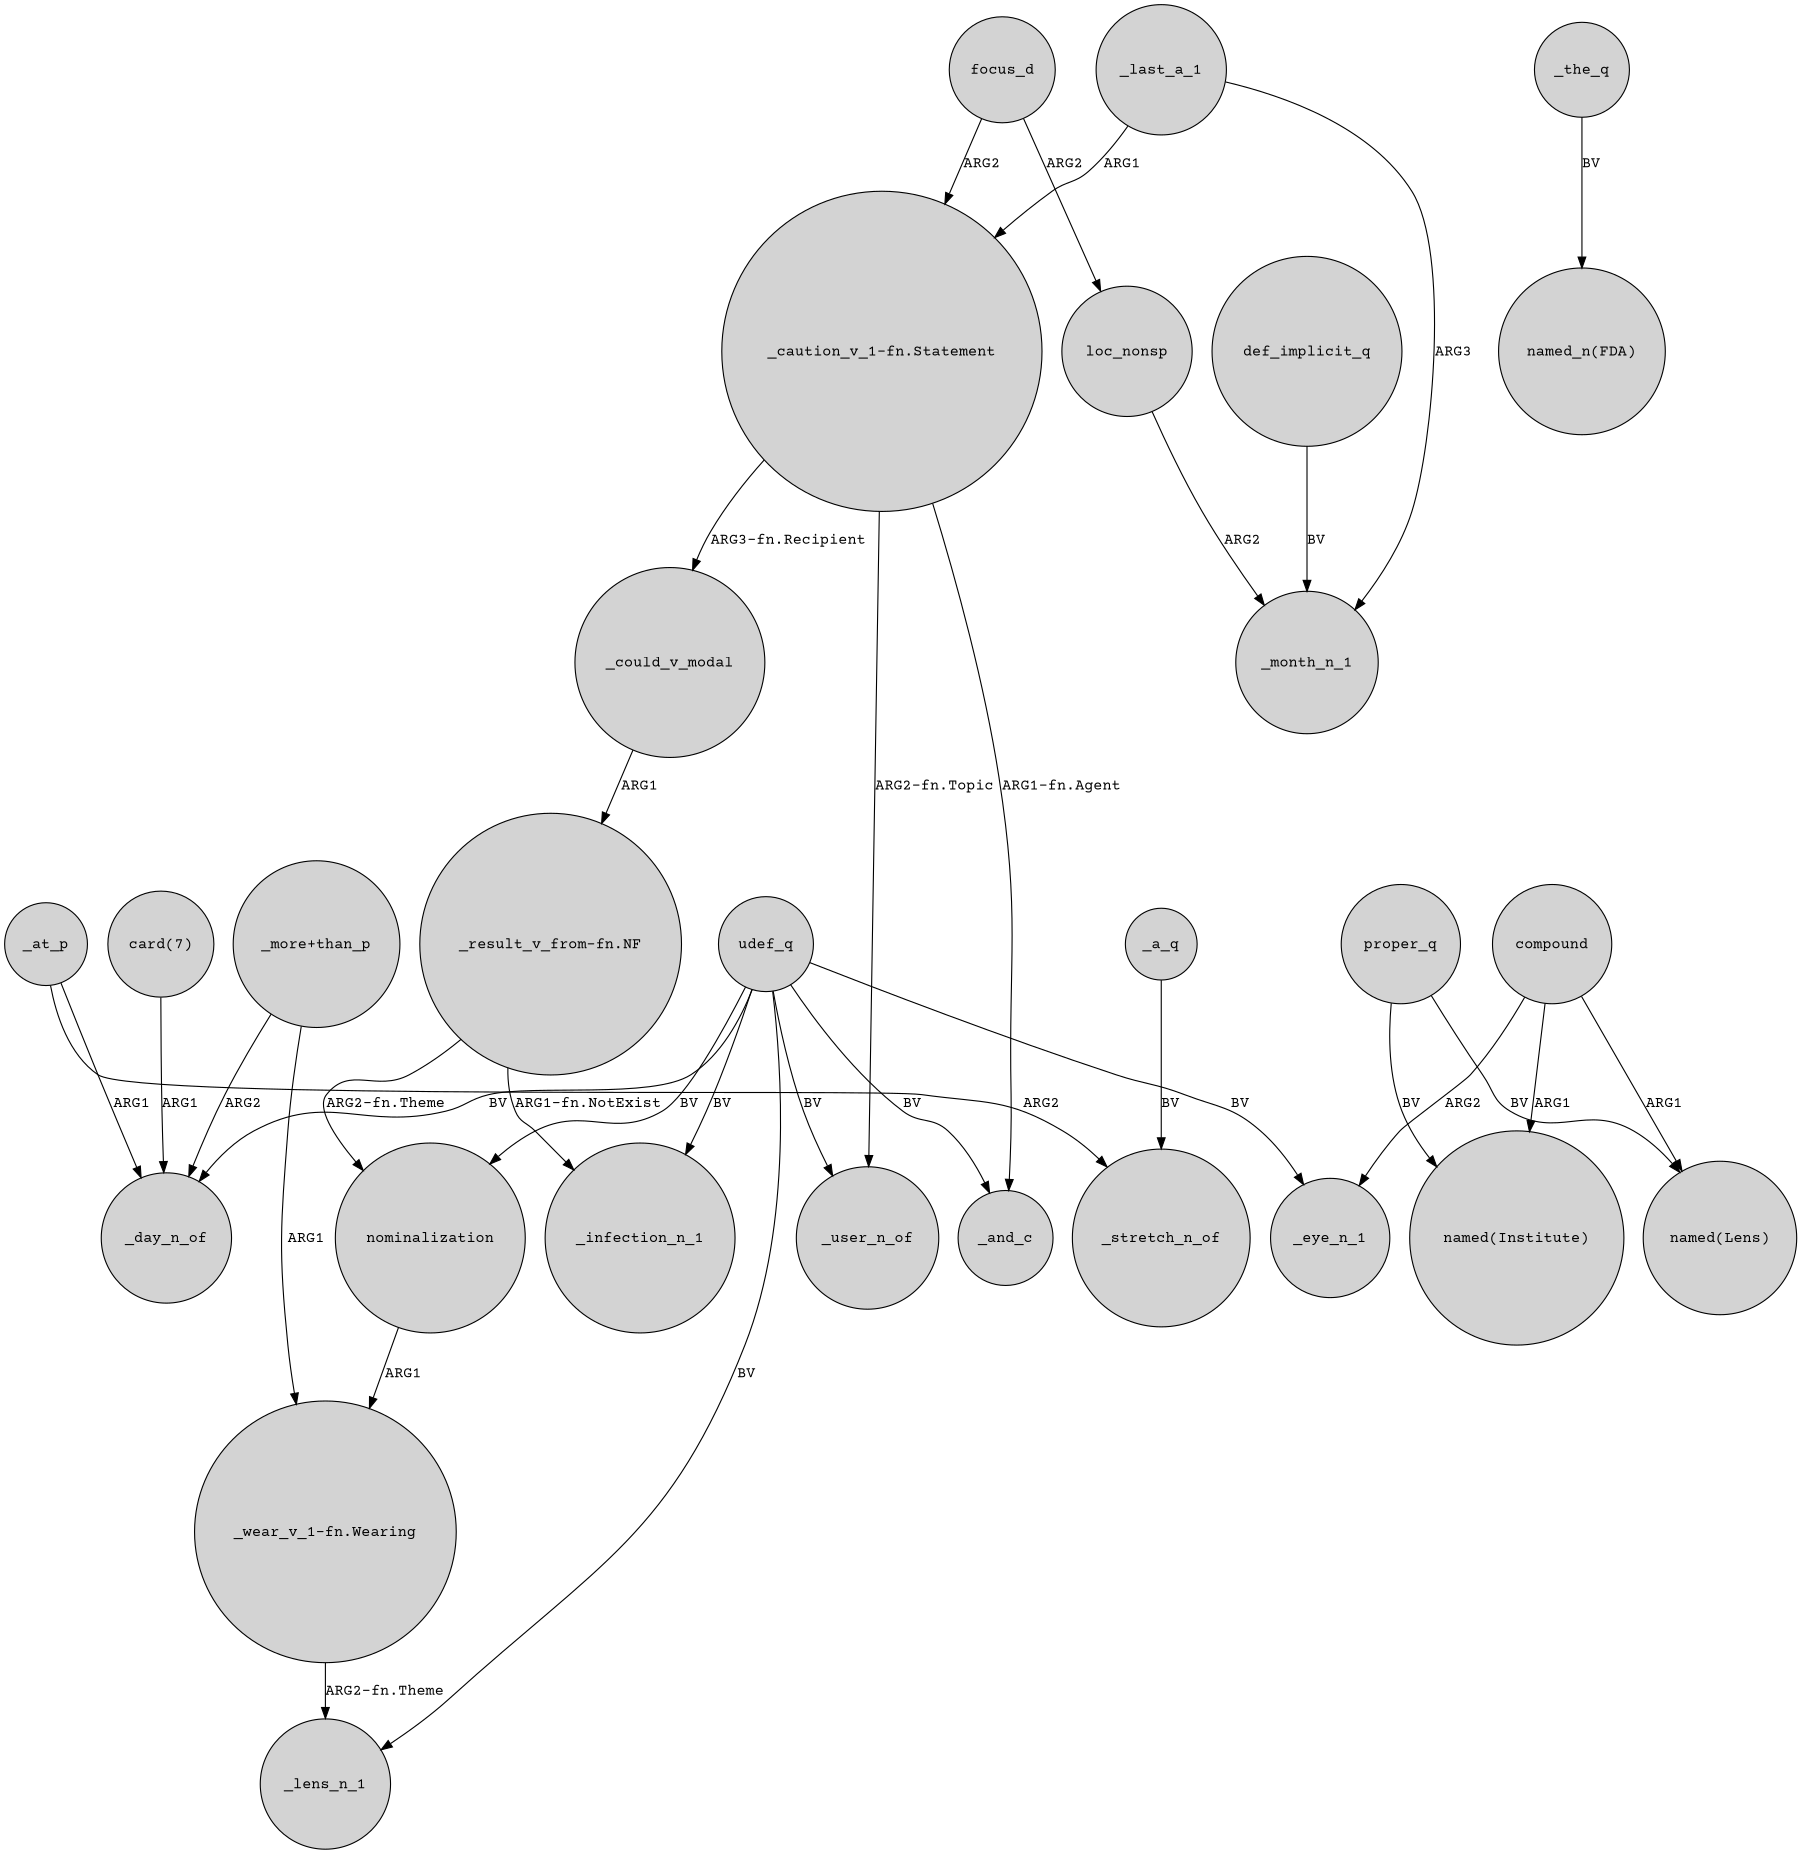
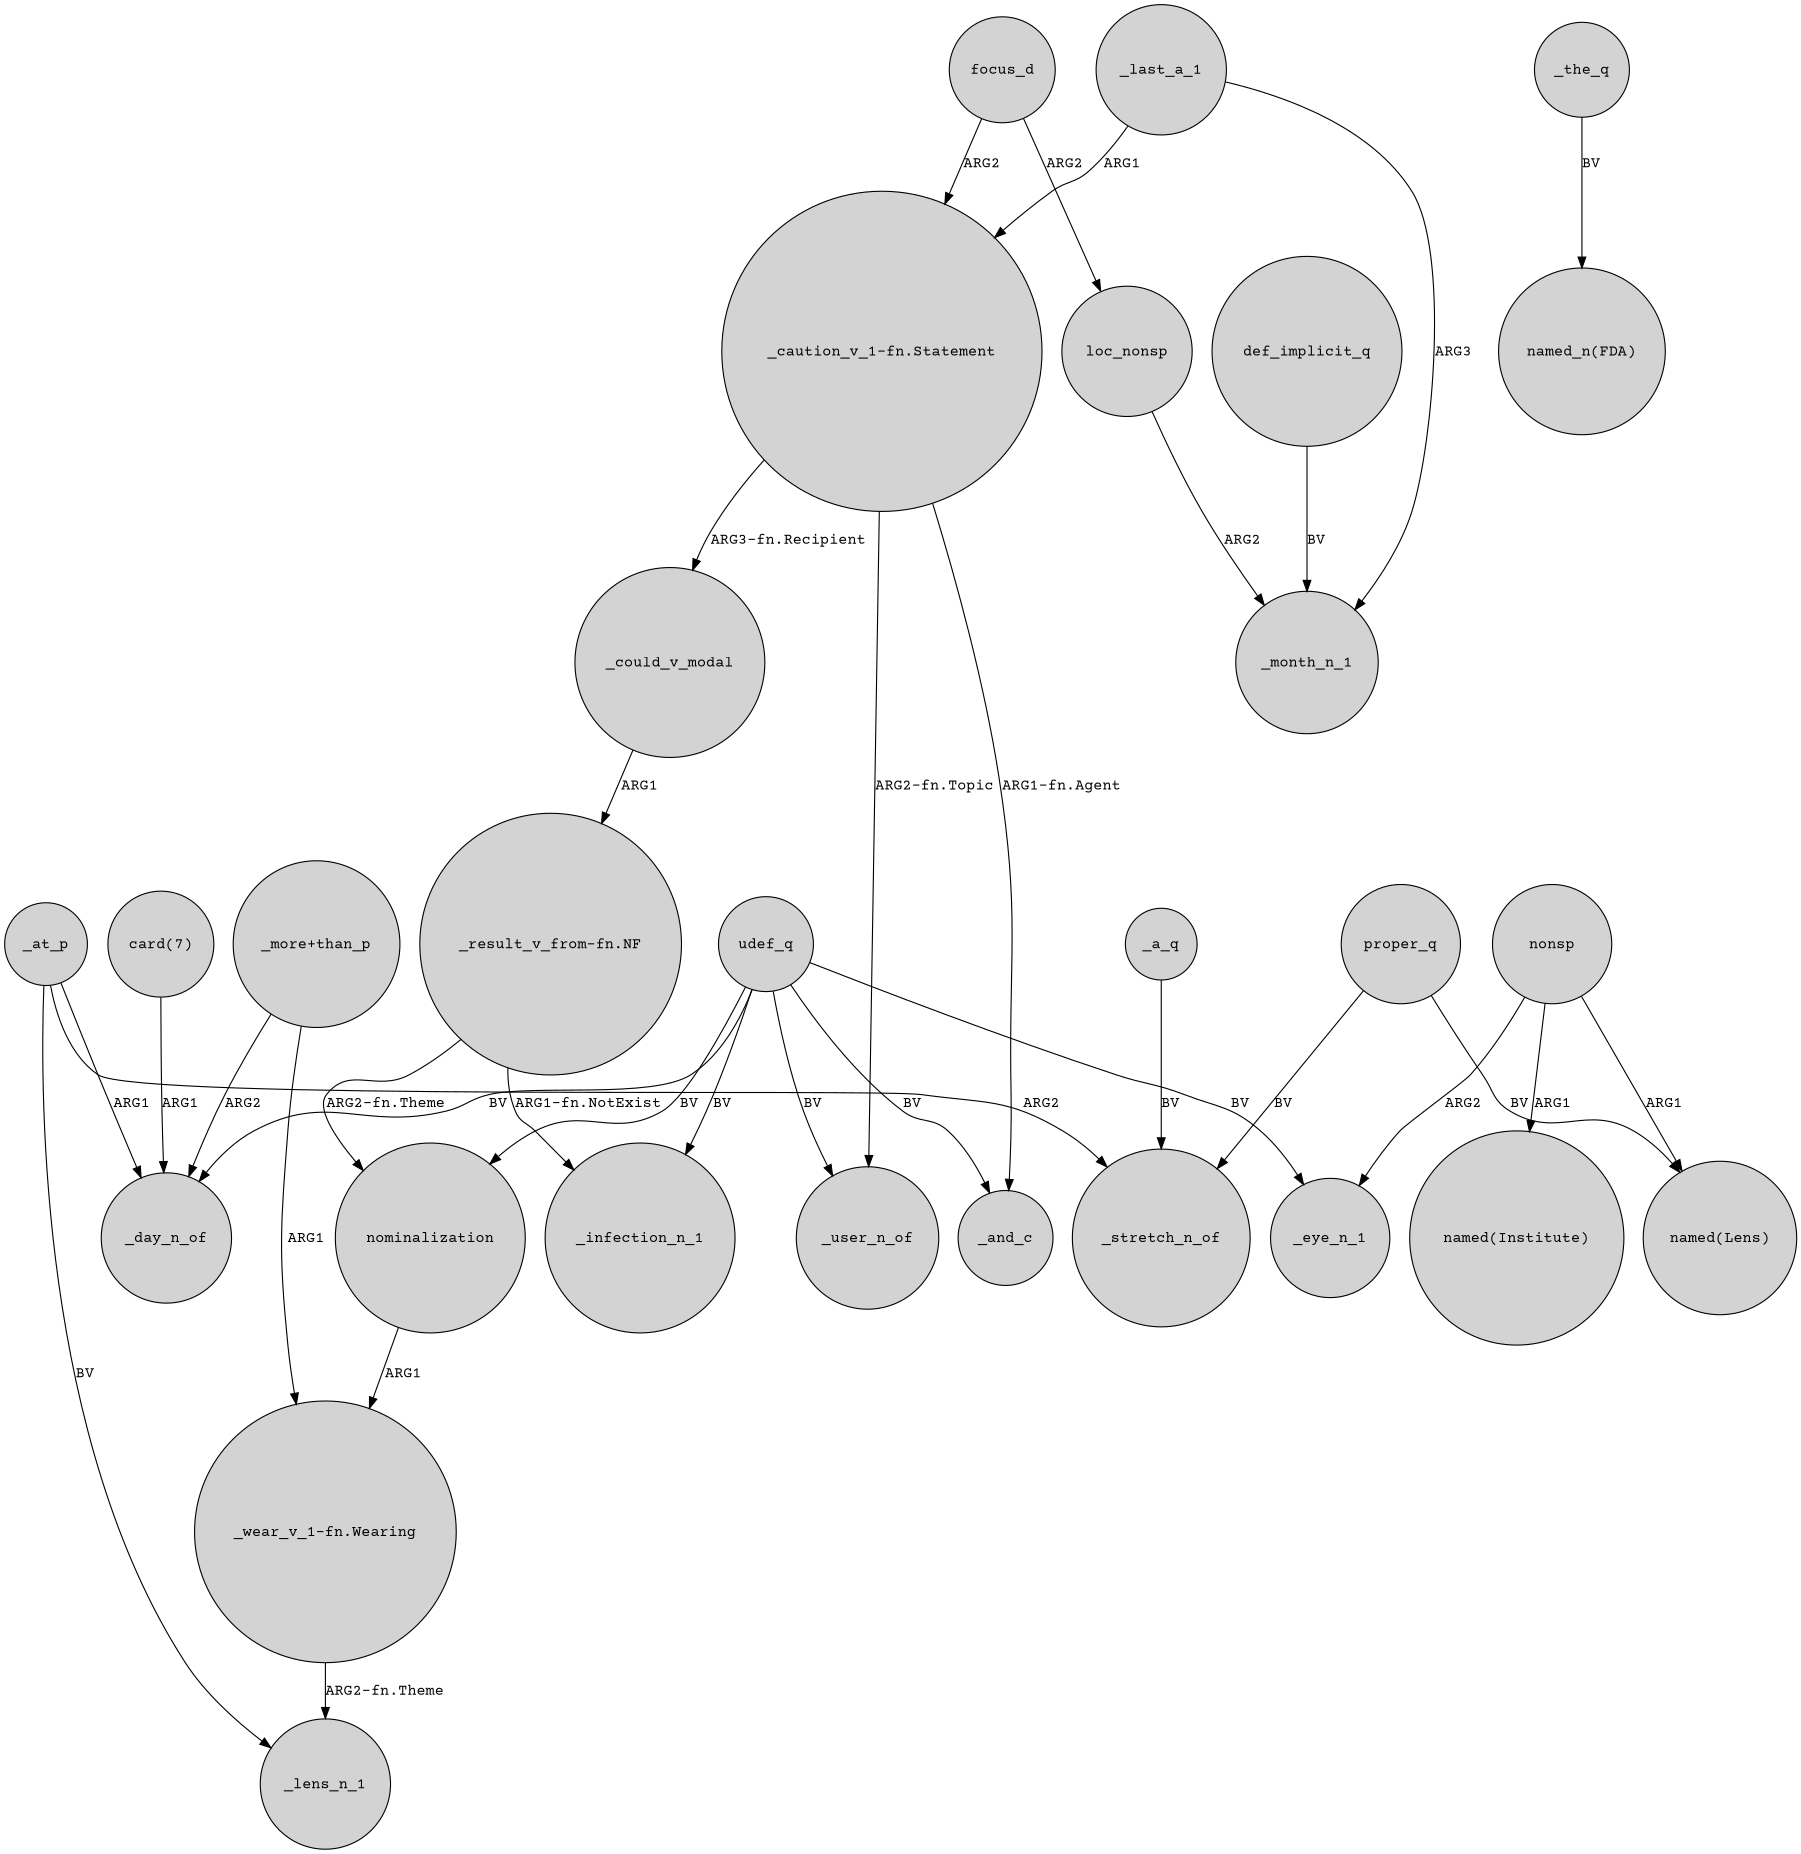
node "compound": label "compound" -> "nonsp"
edge "proper_q" -> "named(Institute)": now "proper_q" -> "_stretch_n_of"
edge "udef_q" -> "_lens_n_1": now "_at_p" -> "_lens_n_1"
